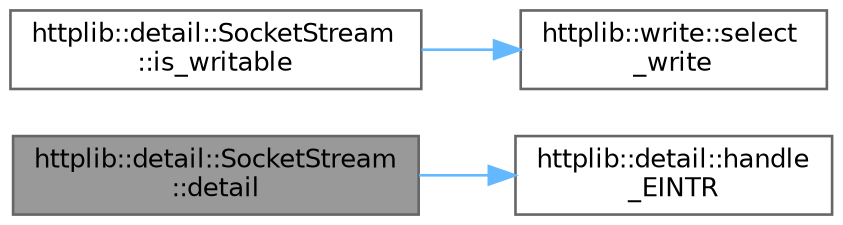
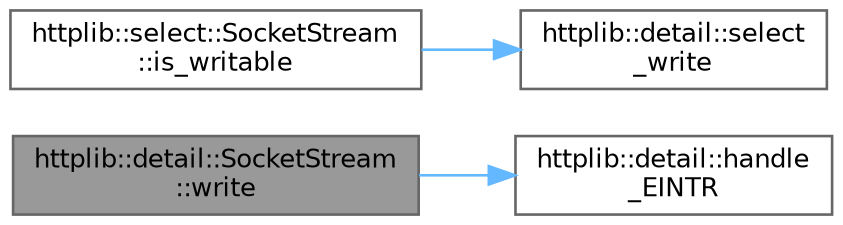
node "httplib::detail::SocketStream ::is_writable": label "httplib::detail::SocketStream ::is_writable" -> "httplib::select::SocketStream ::is_writable"
node "httplib::write::select _write": label "httplib::write::select _write" -> "httplib::detail::select _write"
node "httplib::detail::SocketStream ::detail": label "httplib::detail::SocketStream ::detail" -> "httplib::detail::SocketStream ::write"
